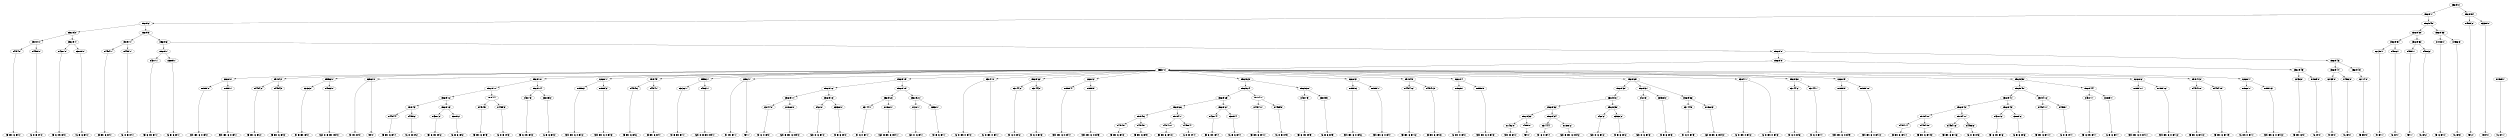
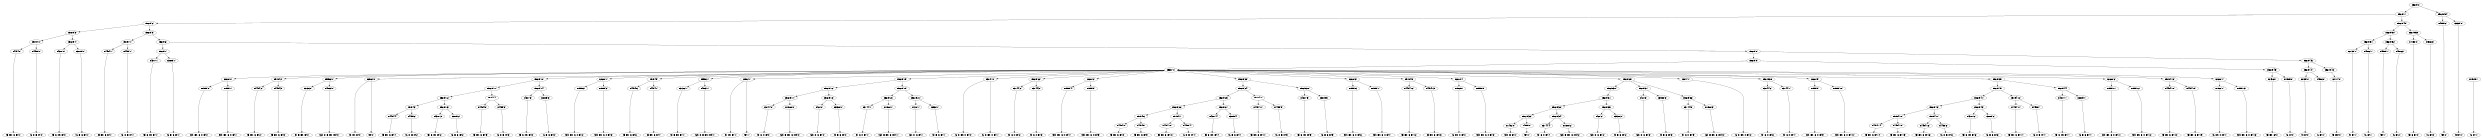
node "[C  D  Fis  A  B](3)": removed
